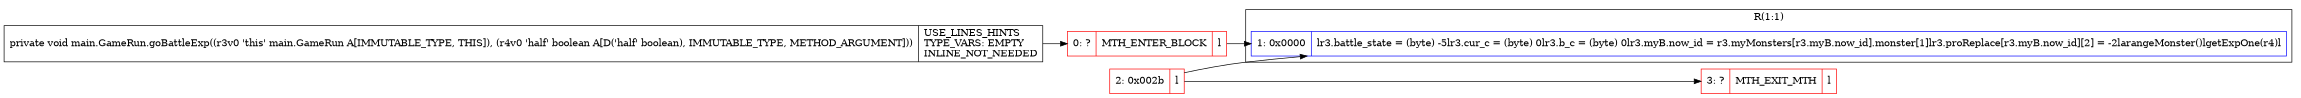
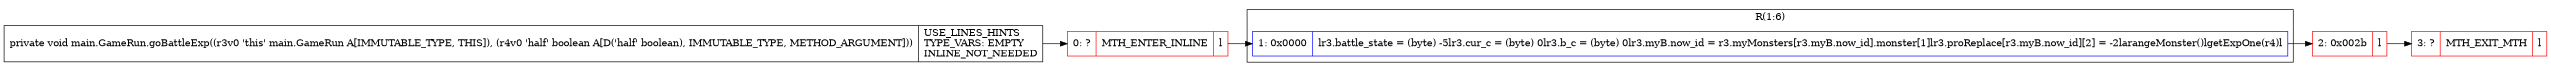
cluster "R(1:1)": label "R(1:1)" -> "R(1:6)"
node "0: ?": text "MTH_ENTER_BLOCK" -> "MTH_ENTER_INLINE"
edge "2: 0x002b" -> "1: 0x0000": reversed
